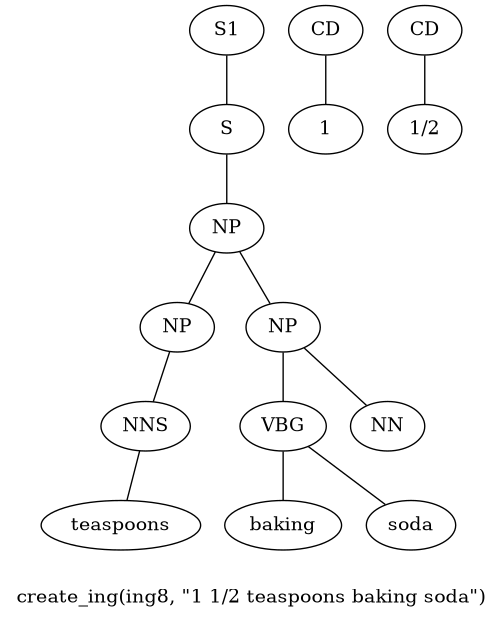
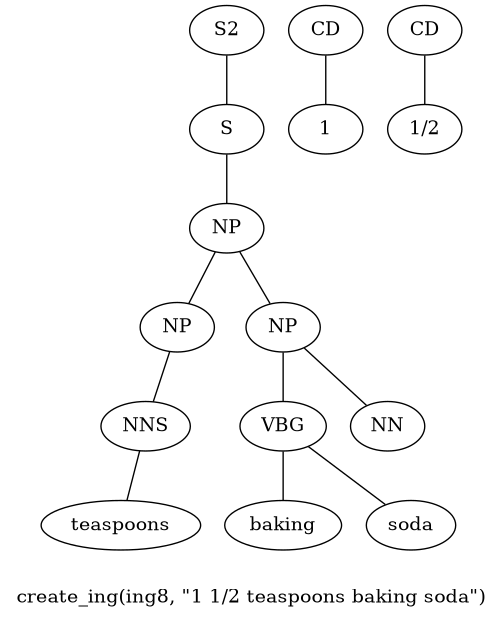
node "S1": label "S1" -> "S2"
